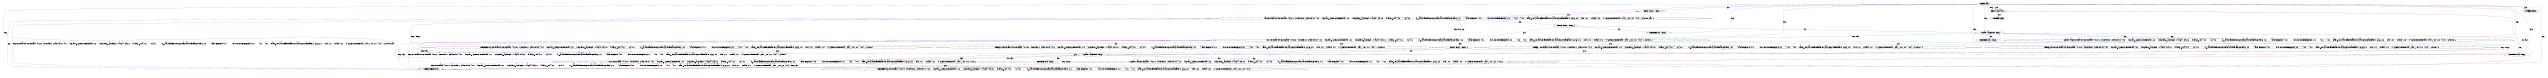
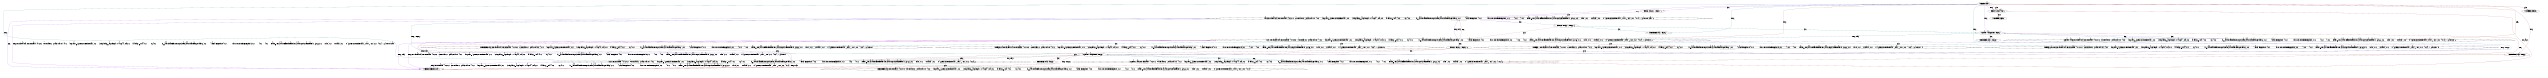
edge "(METHOD,main)" -> "(METHOD_RETURN,void)": removed, label "AST:"
